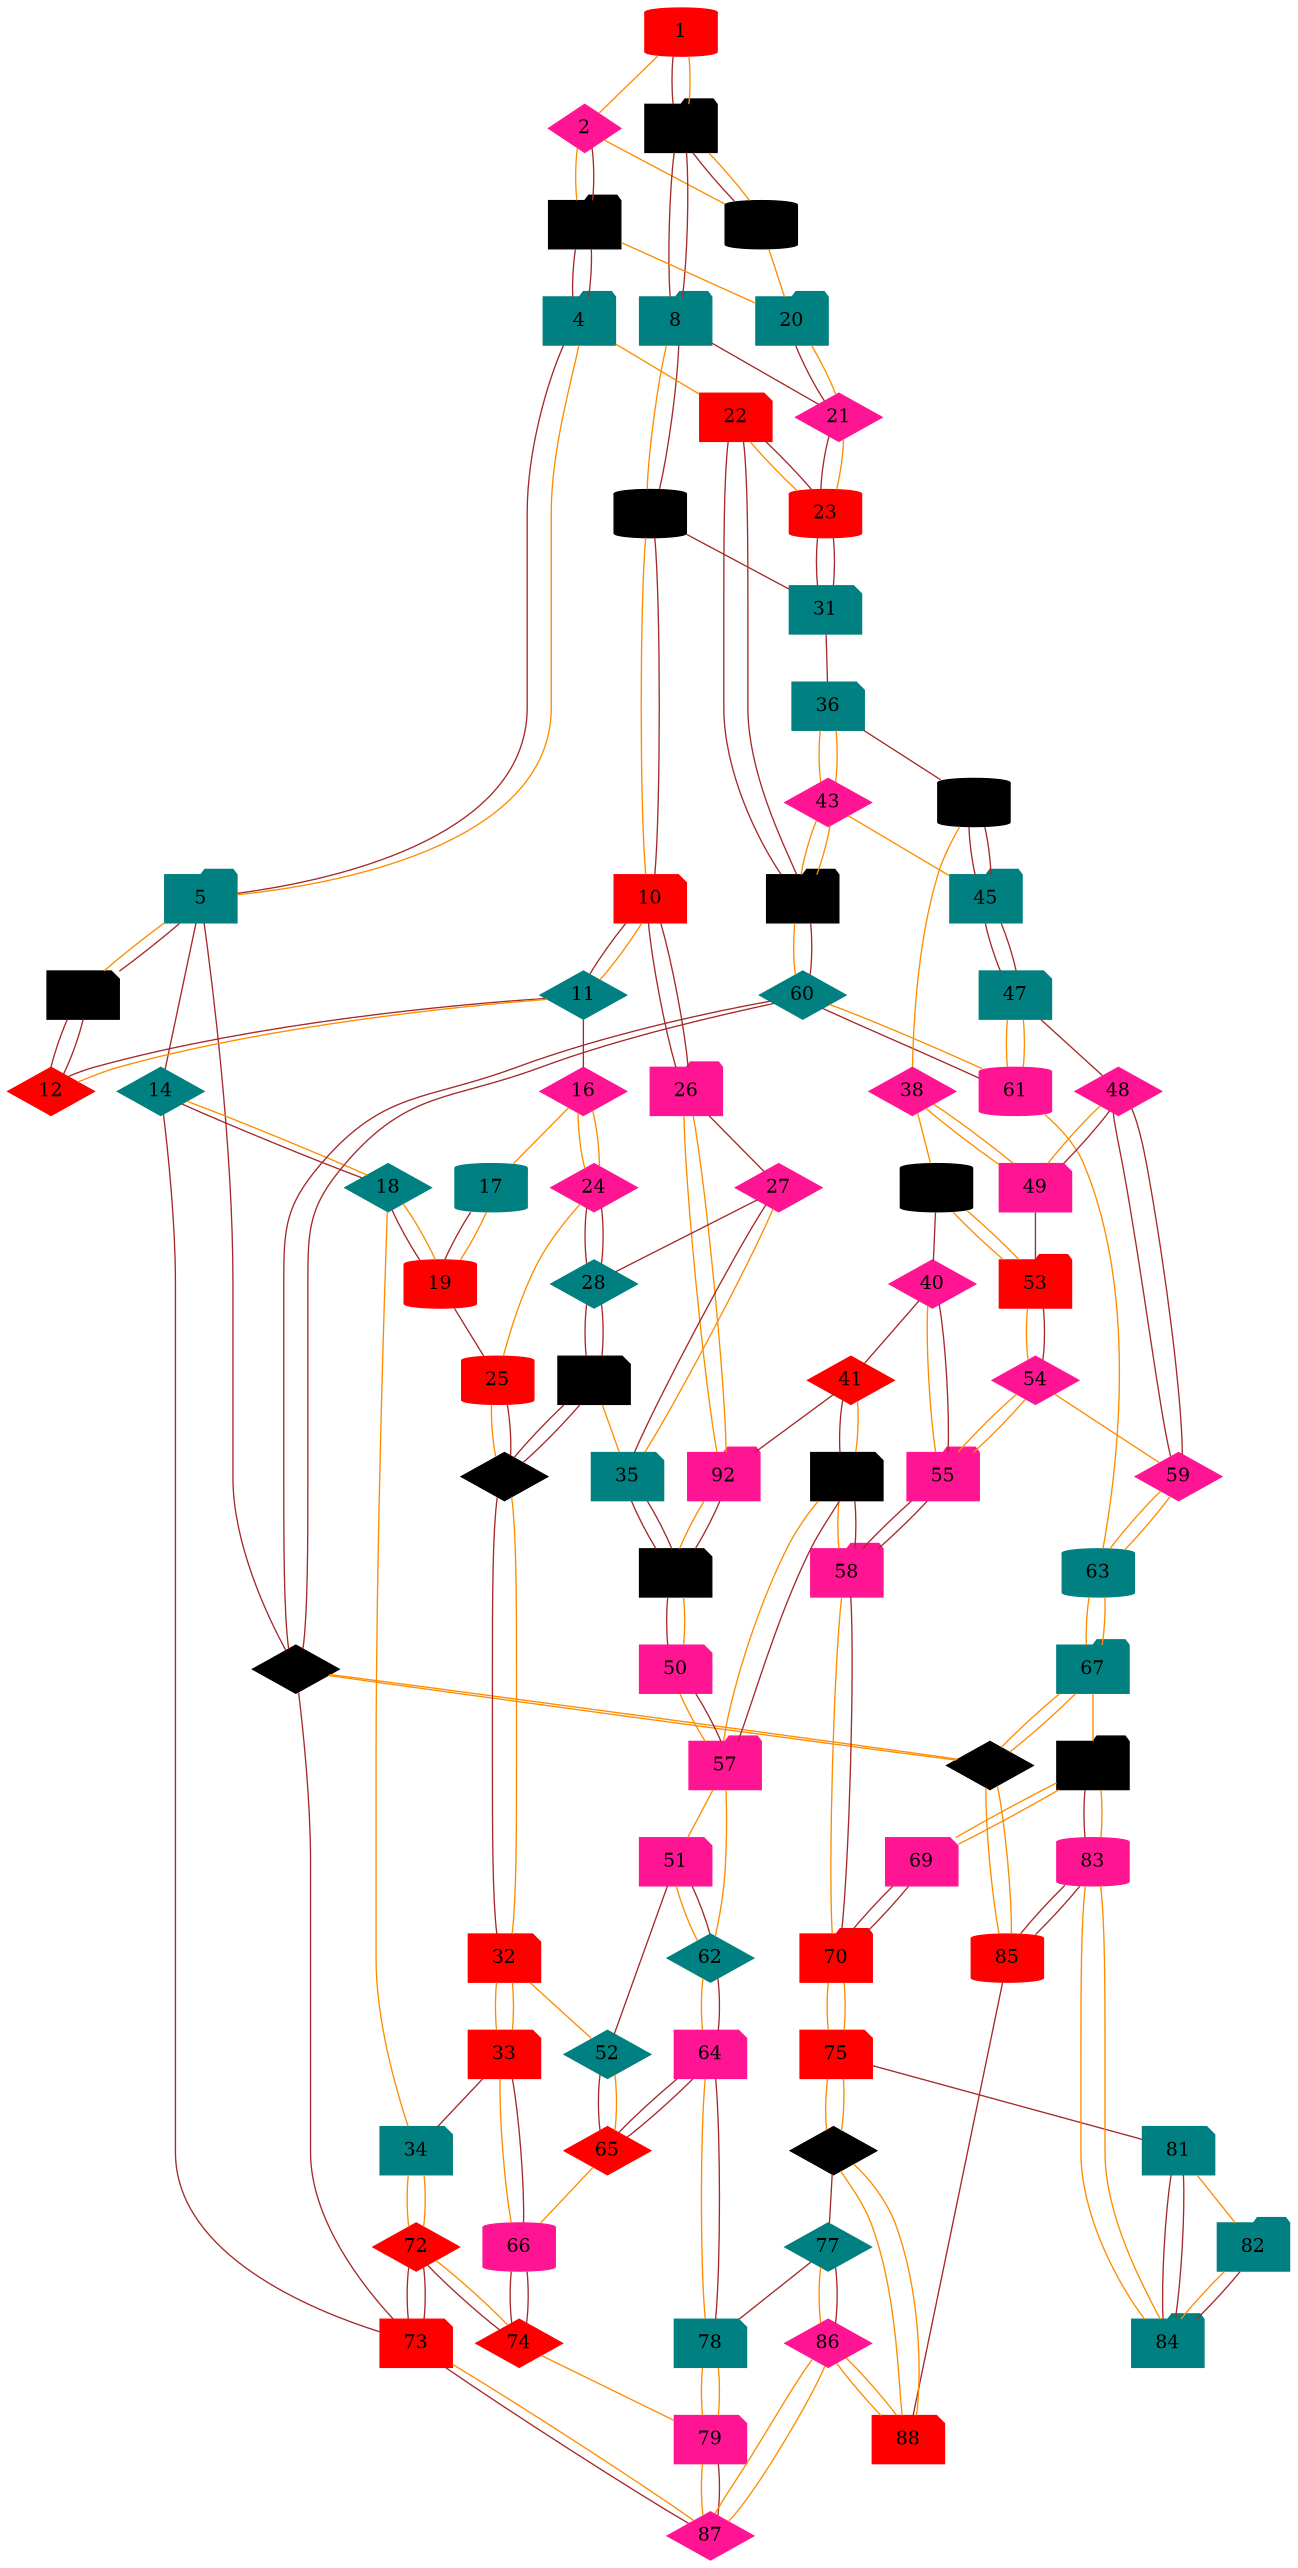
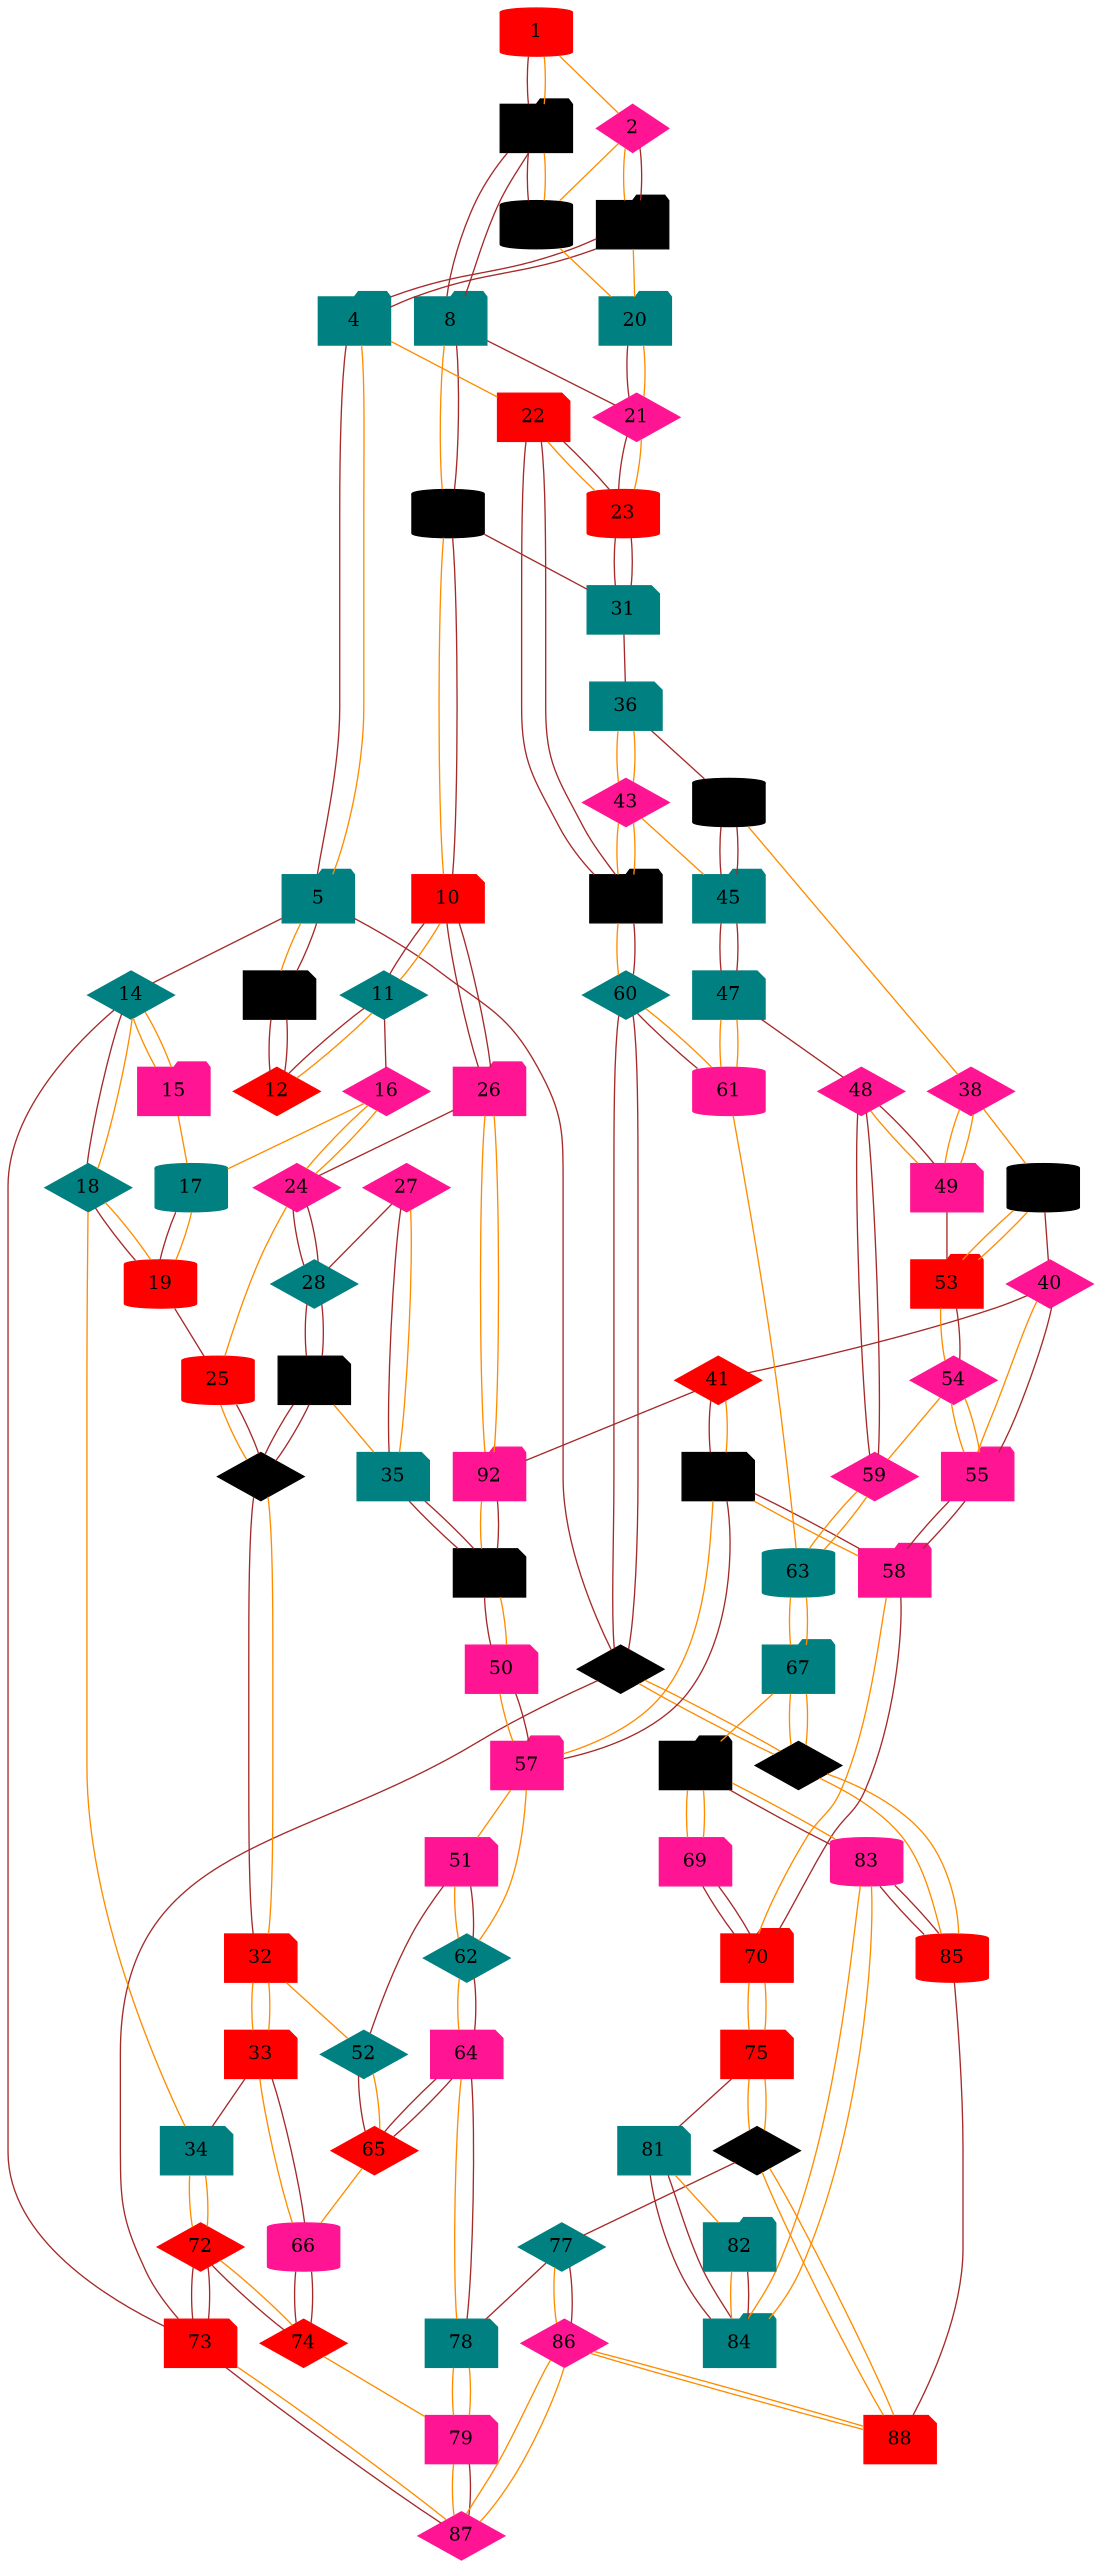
node "15": added
edge "26" -- "27": now "26" -- "24"
